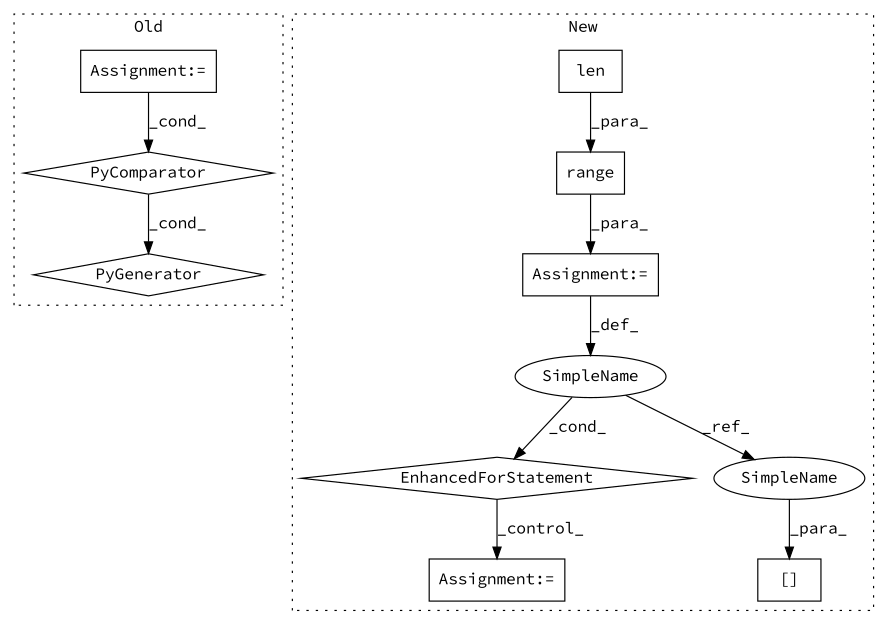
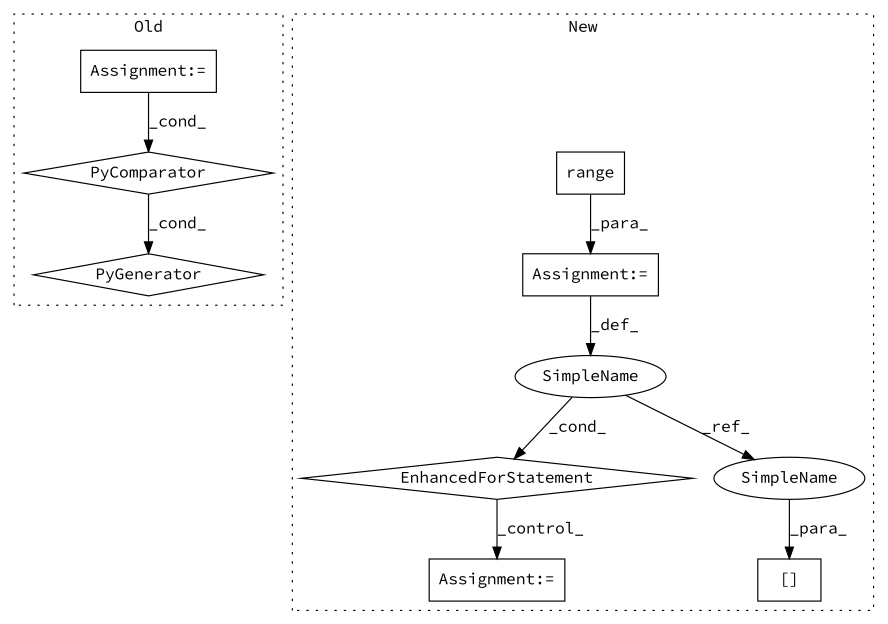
node "len": removed
